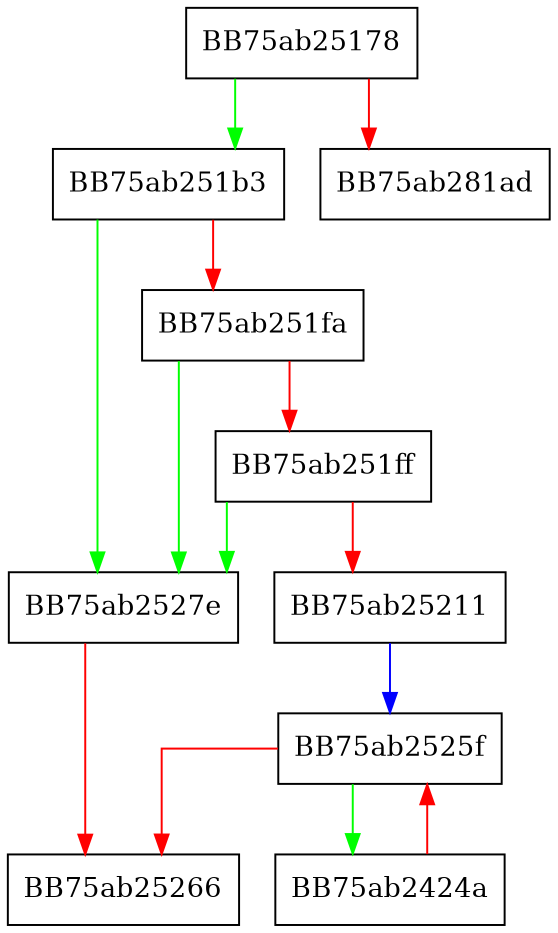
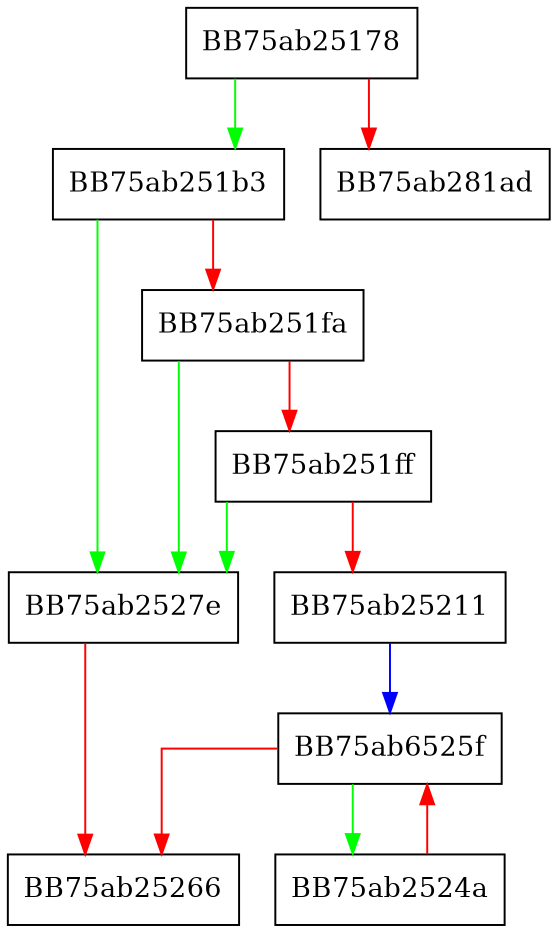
node "BB75ab2525f": label "BB75ab2525f" -> "BB75ab6525f"
node "BB75ab2424a": label "BB75ab2424a" -> "BB75ab2524a"
